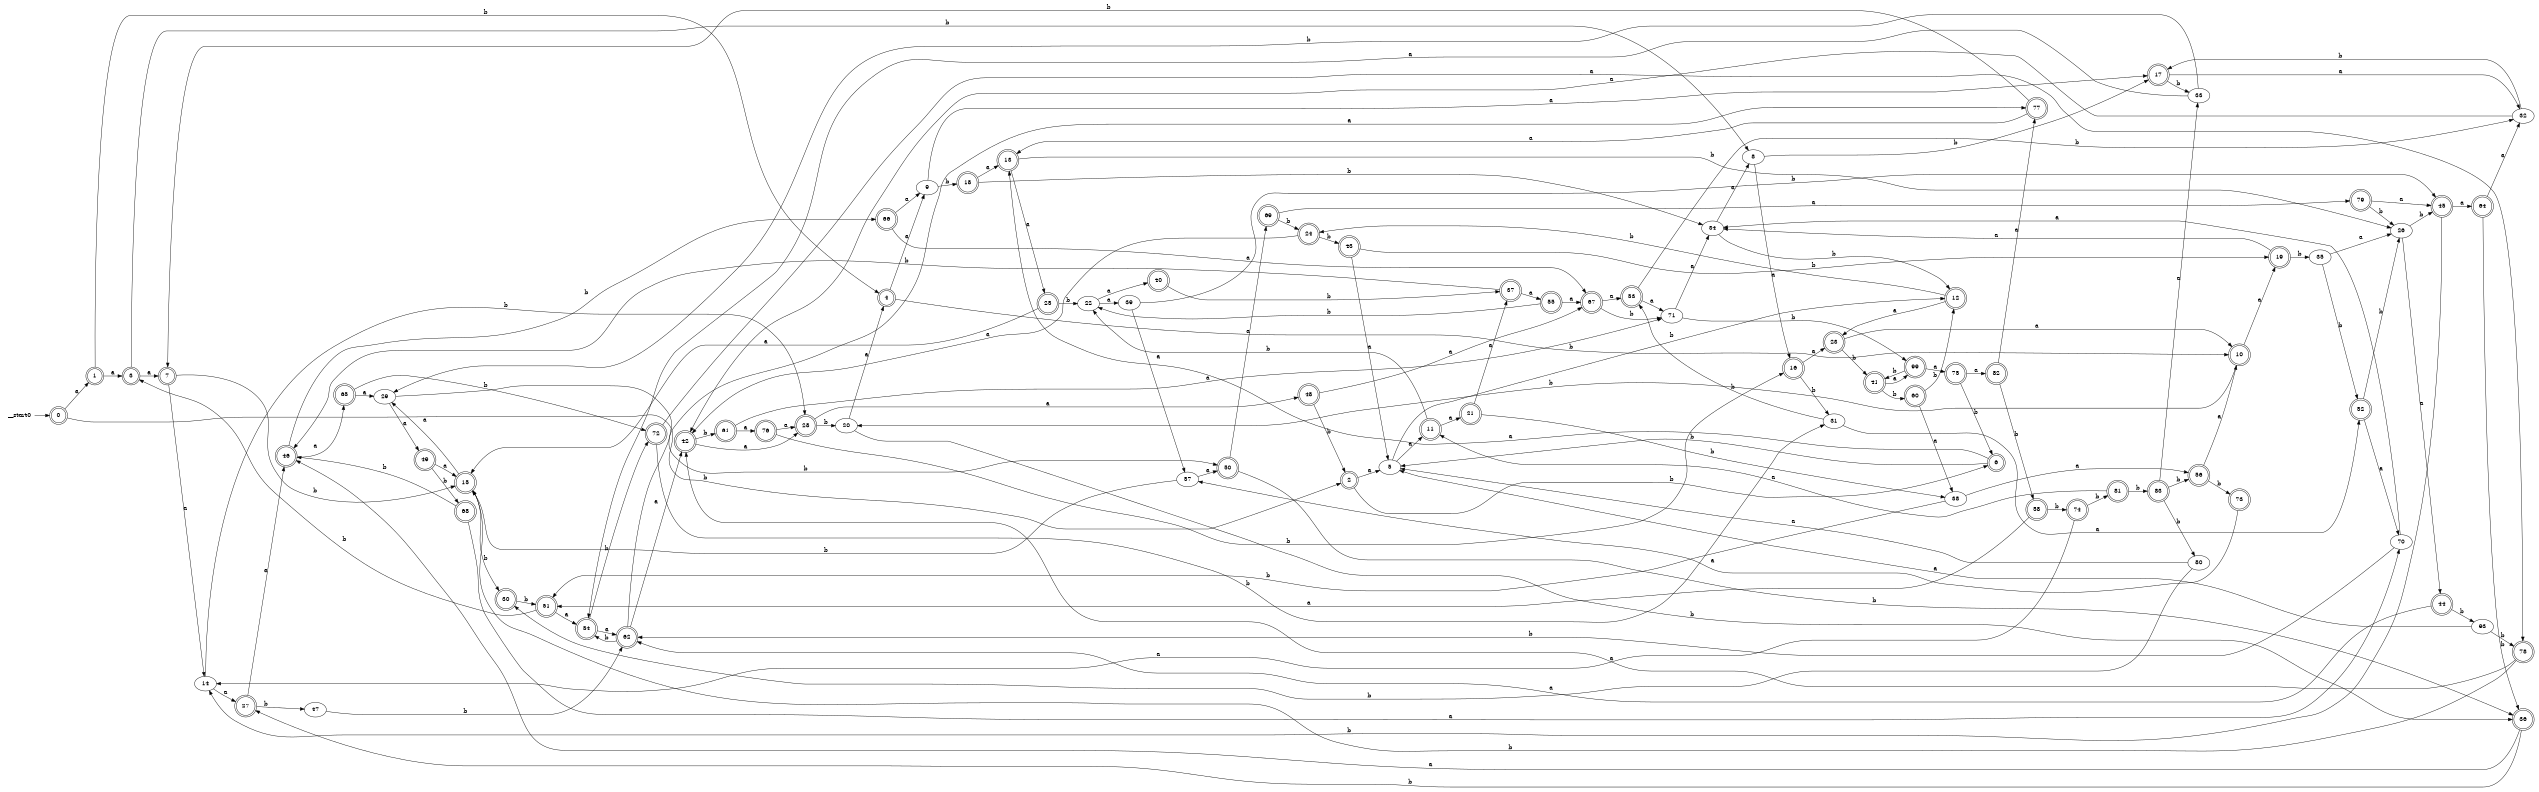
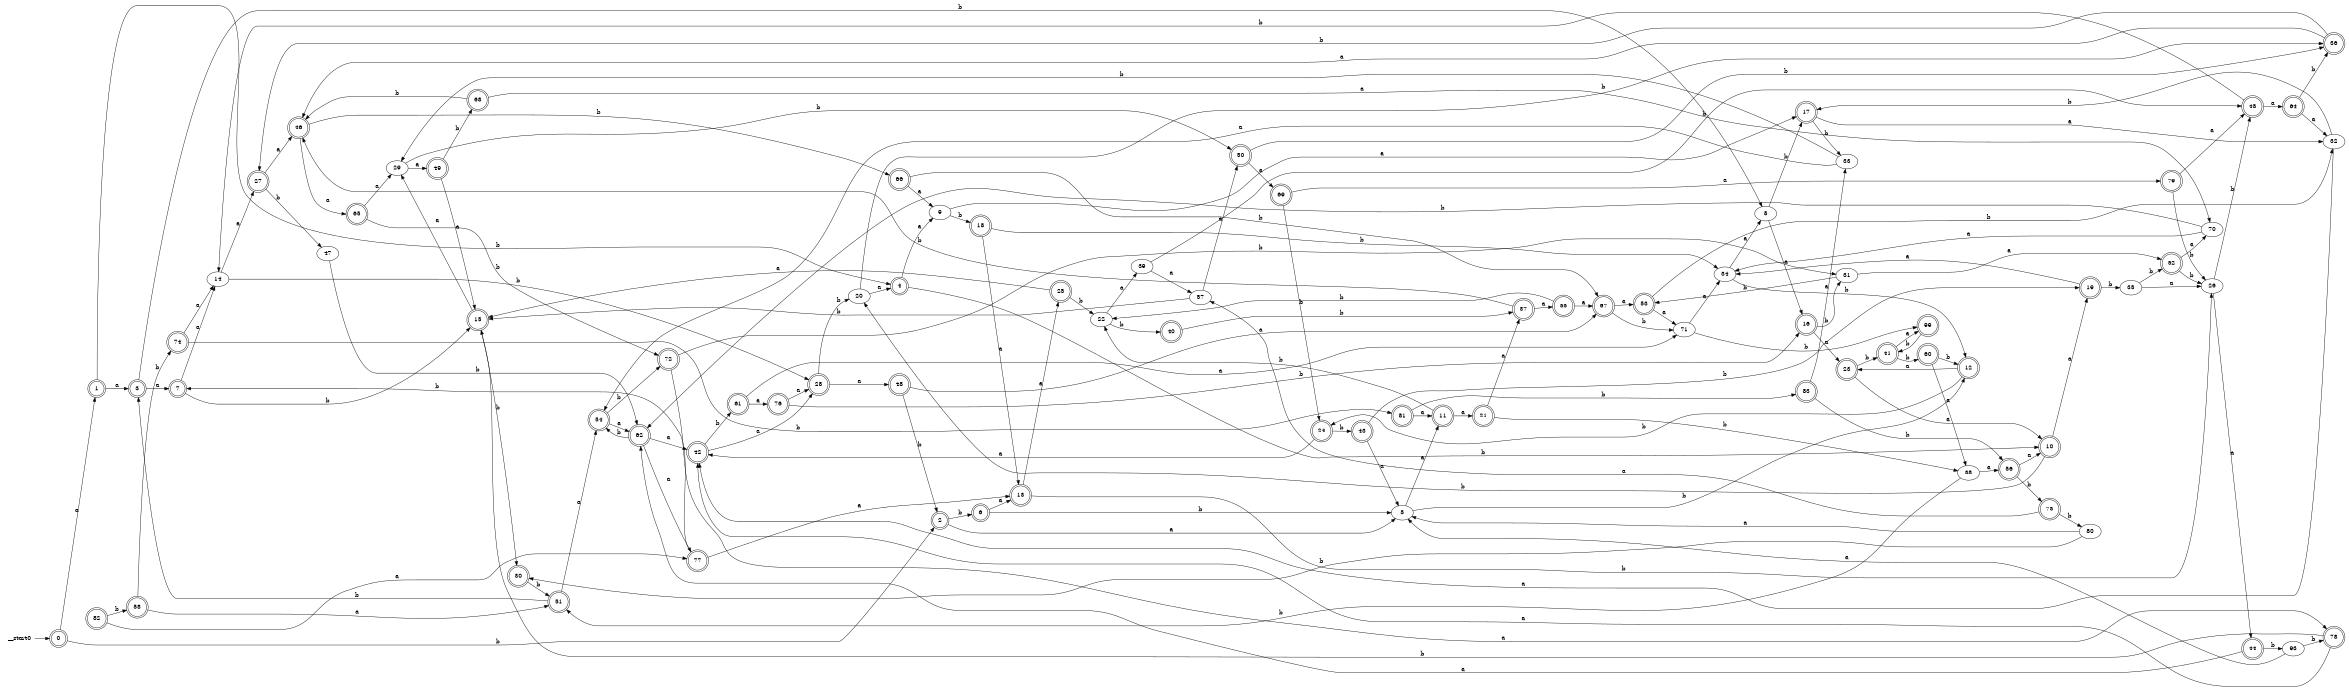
edge "66" -> "67": label "a" -> "b"
edge "22" -> "40": label "a" -> "b"
node "75": removed
edge "83" -> "80": now "73" -> "80"
